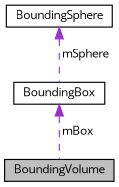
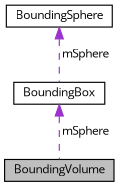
edge "BoundingVolume" -> "BoundingBox": label " mBox" -> " mSphere"
